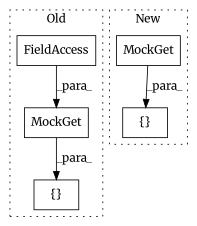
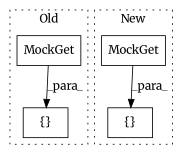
node "FieldAccess": removed
